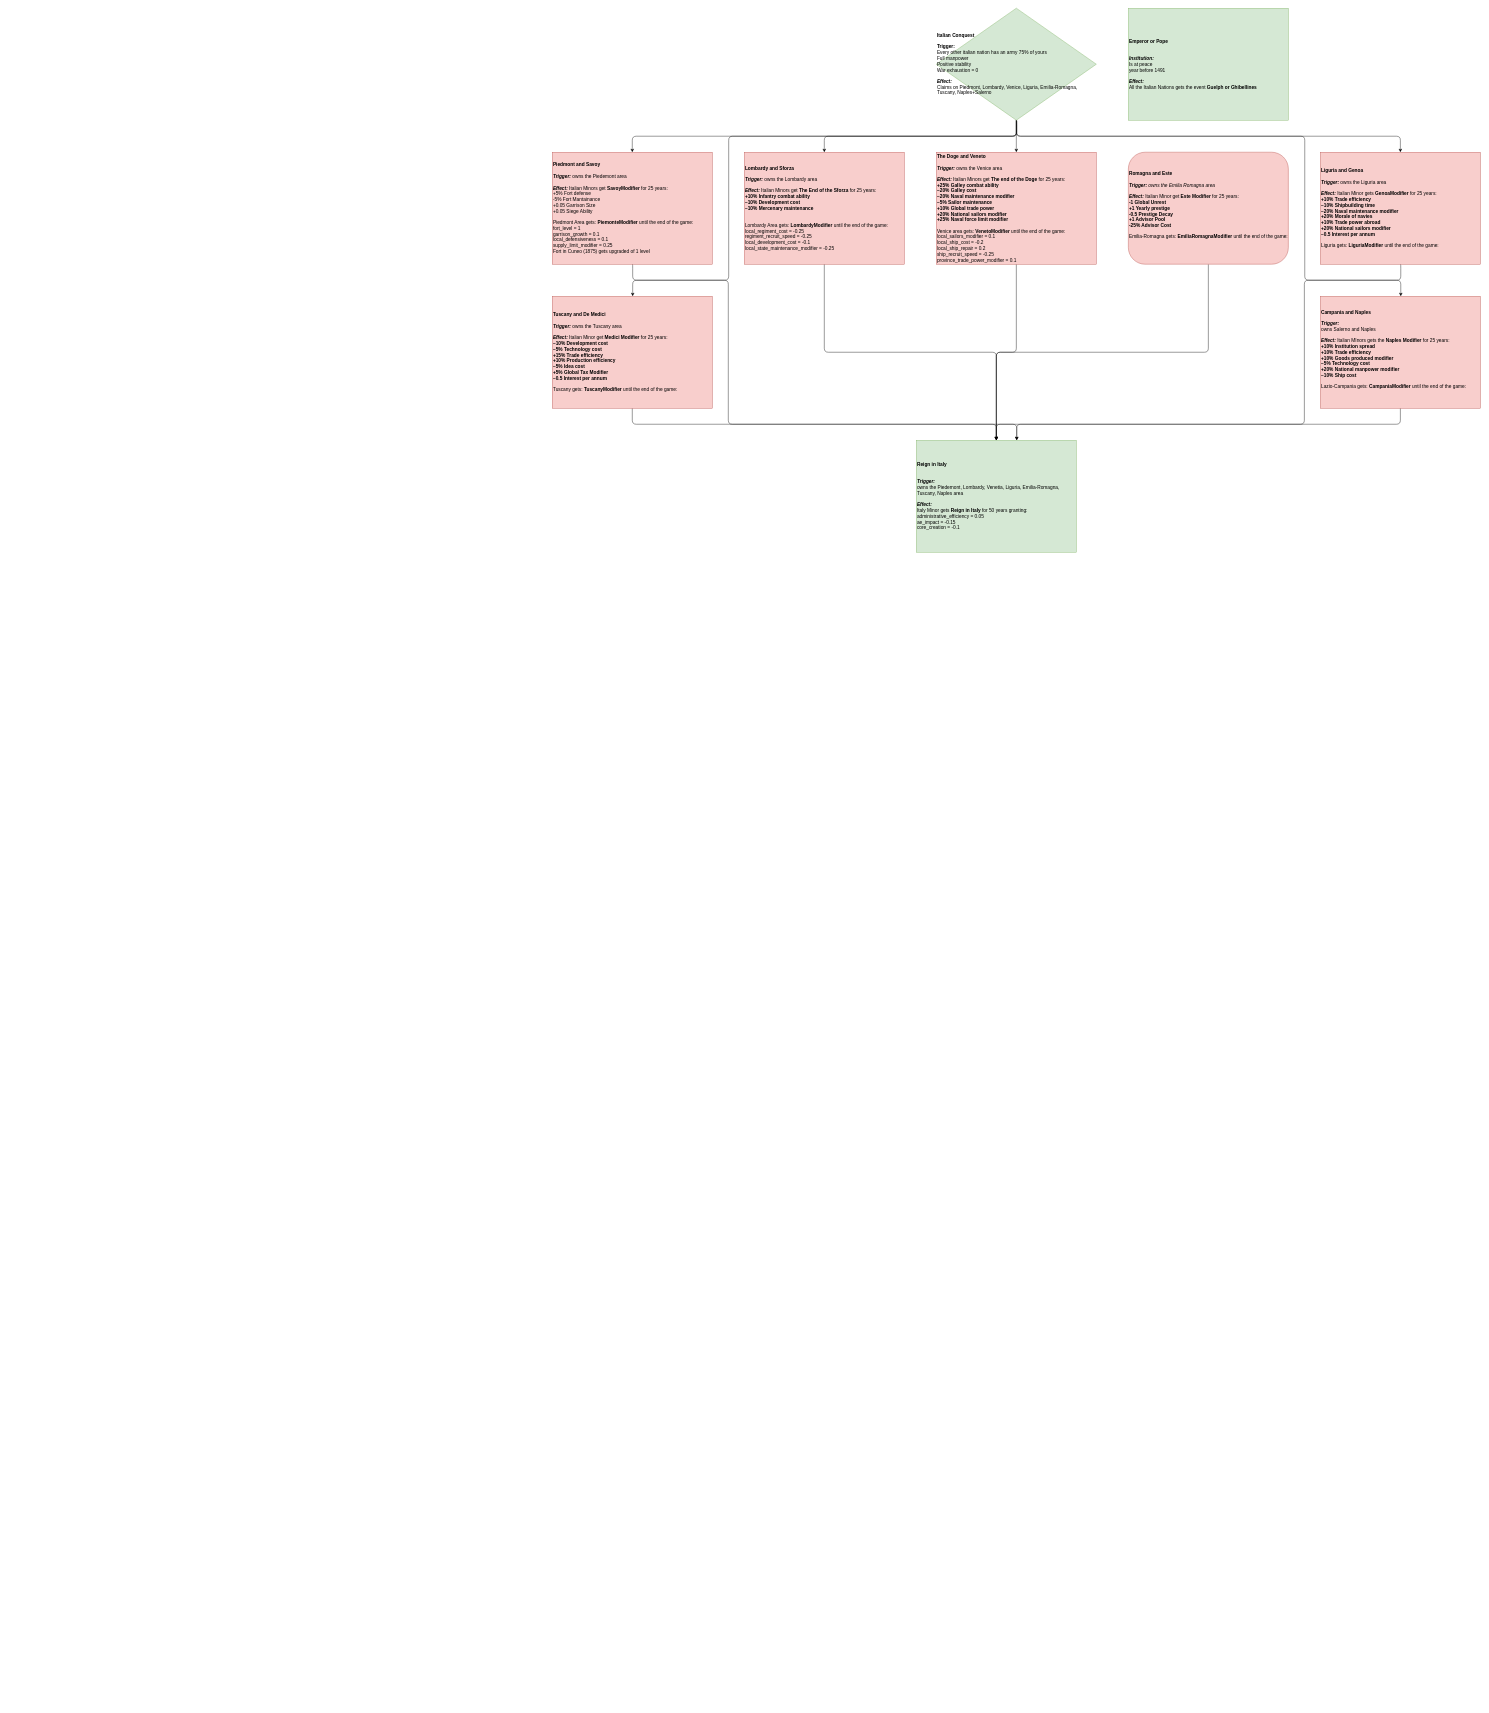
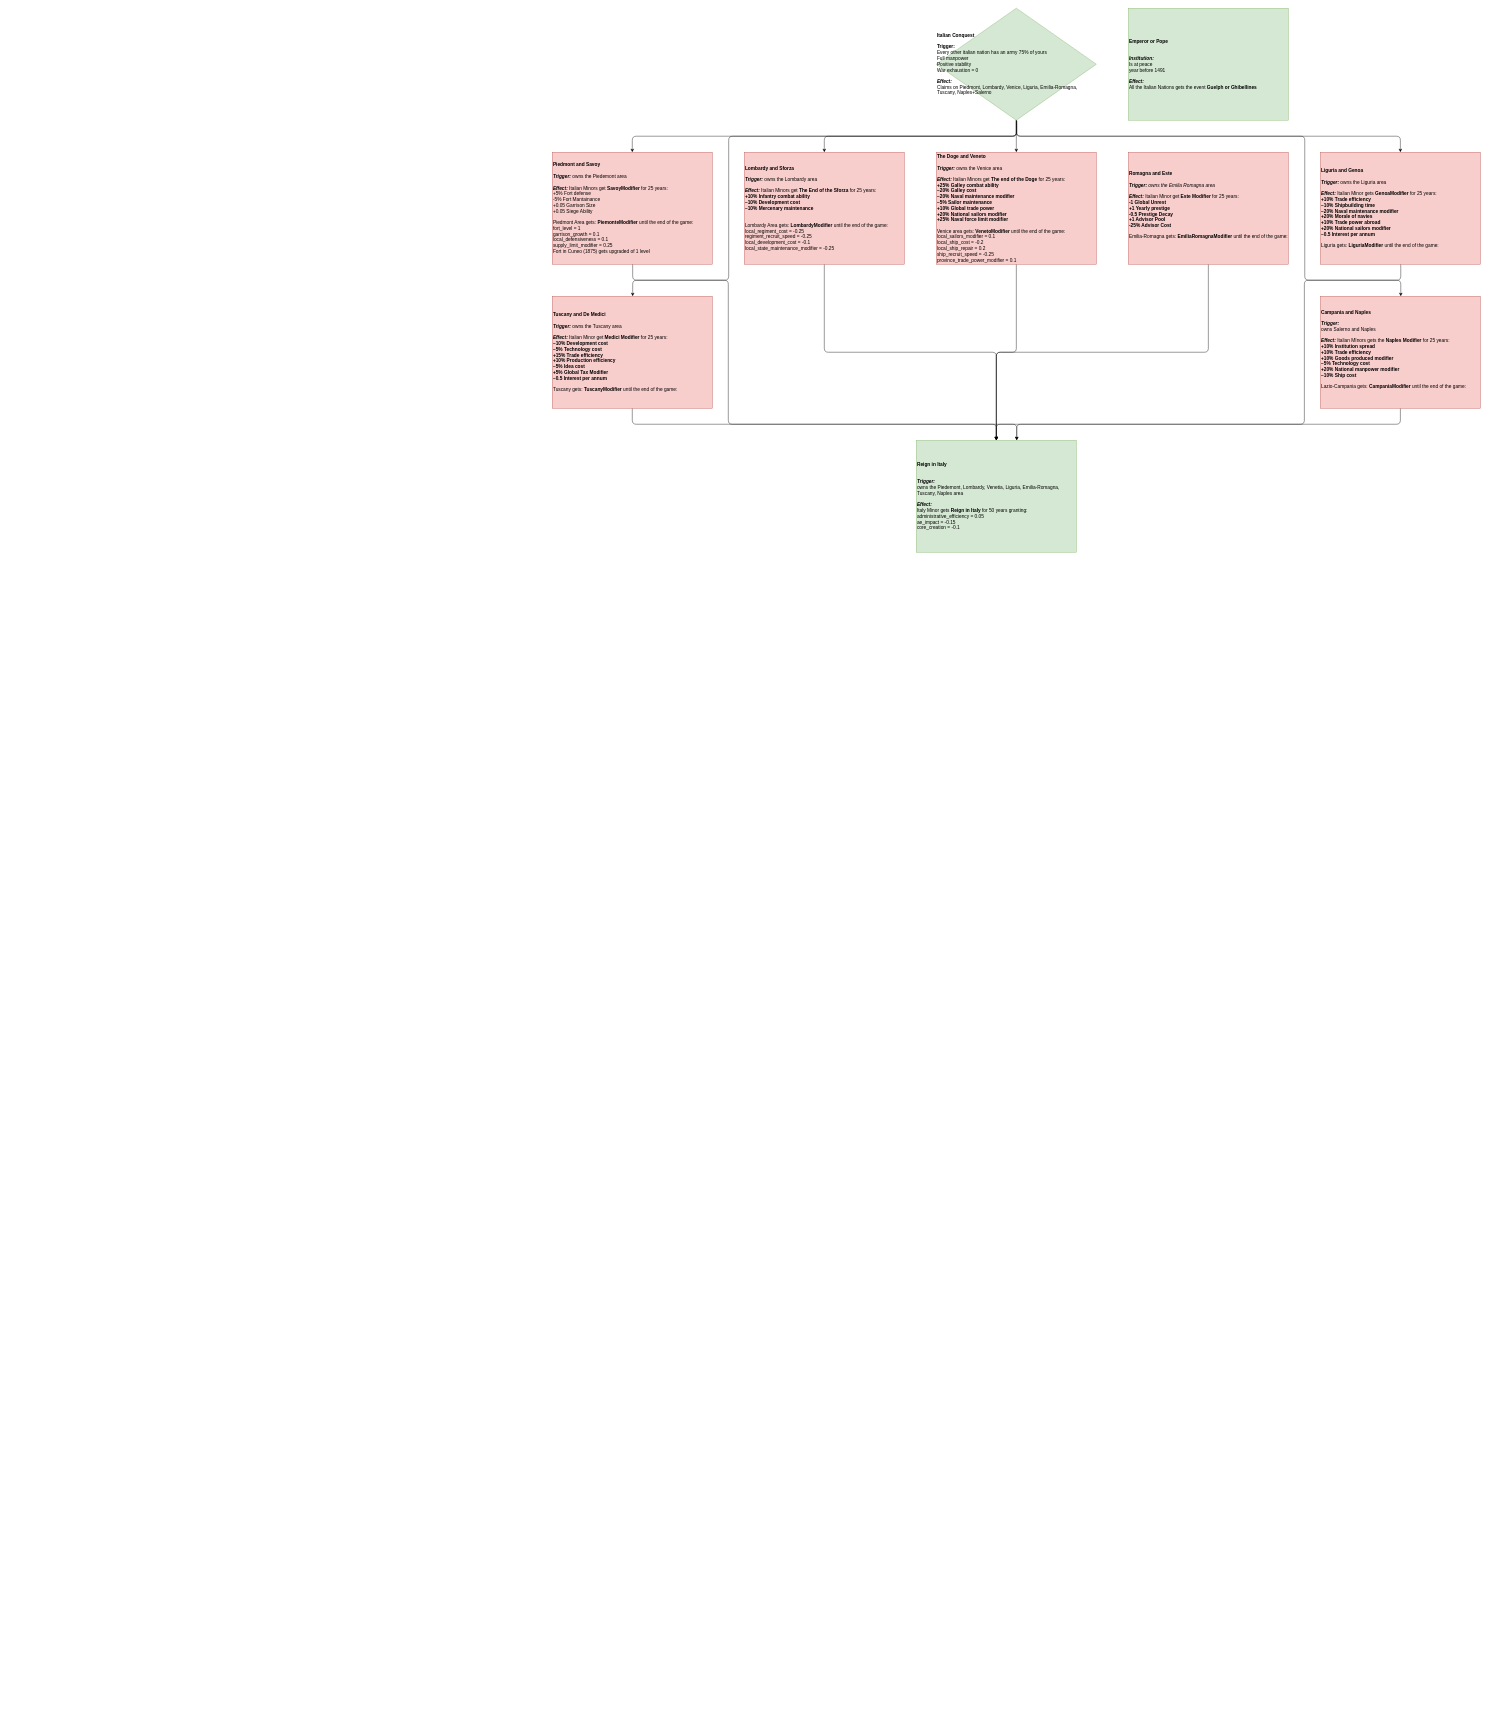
node "Romagna and Este Trigger: owns the Emilia Romagna area Effect: Italian Minor get Este Modifier for 25 years: -1 Global Unrest +1 Yearly prestige -0.5 Prestige Decay +1 Advisor Pool -25% Advisor Cost Emilia-Romagna gets: EmiliaRomagnaModifier until the end of the game:": shape rounded rectangle -> rectangle
edge "Romagna and Este Trigger: owns the Emilia Romagna area Effect: Italian Minor get Este Modifier for 25 years: -1 Global Unrest +1 Yearly prestige -0.5 Prestige Decay +1 Advisor Pool -25% Advisor Cost Emilia-Romagna gets: EmiliaRomagnaModifier until the end of the game:" -- "Reign in Italy Trigger: owns the Piedemont, Lombardy, Venetia, Liguria, Emilia-Romagna, Tuscany, Naples area Effect: Italy Minor gets Reign in Italy for 50 years granting: administrative_efficiency = 0.05 ae_impact = -0.15 core_creation = -0.1": arrowhead none -> classic
